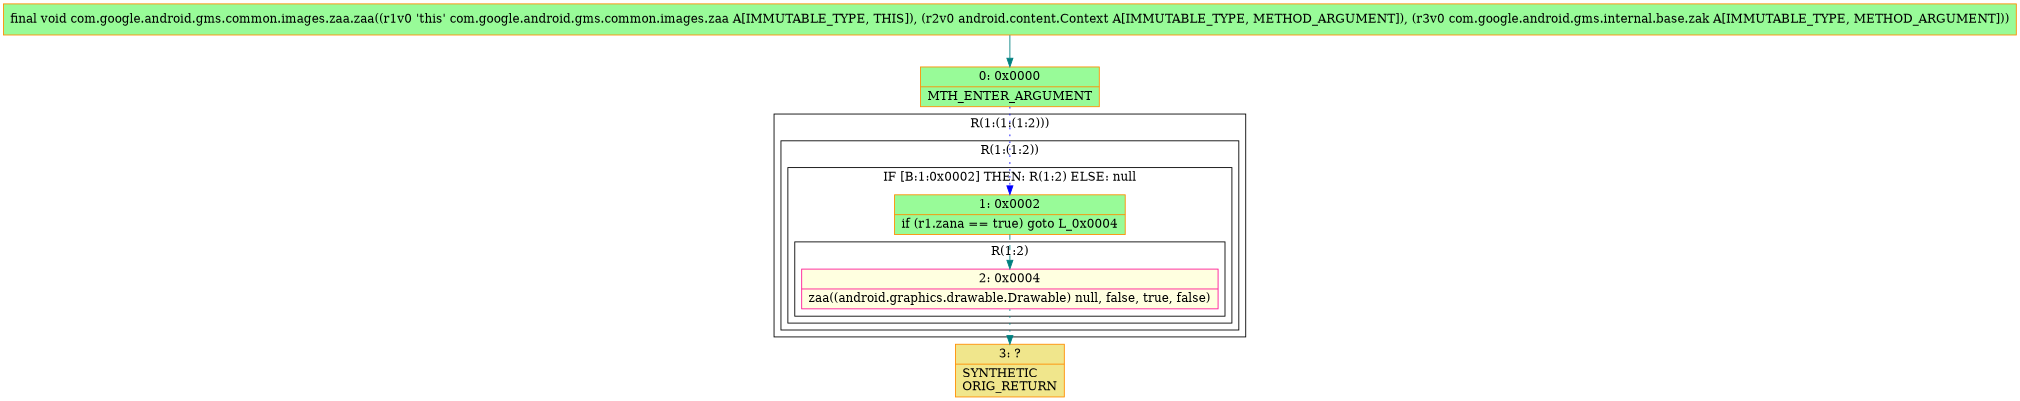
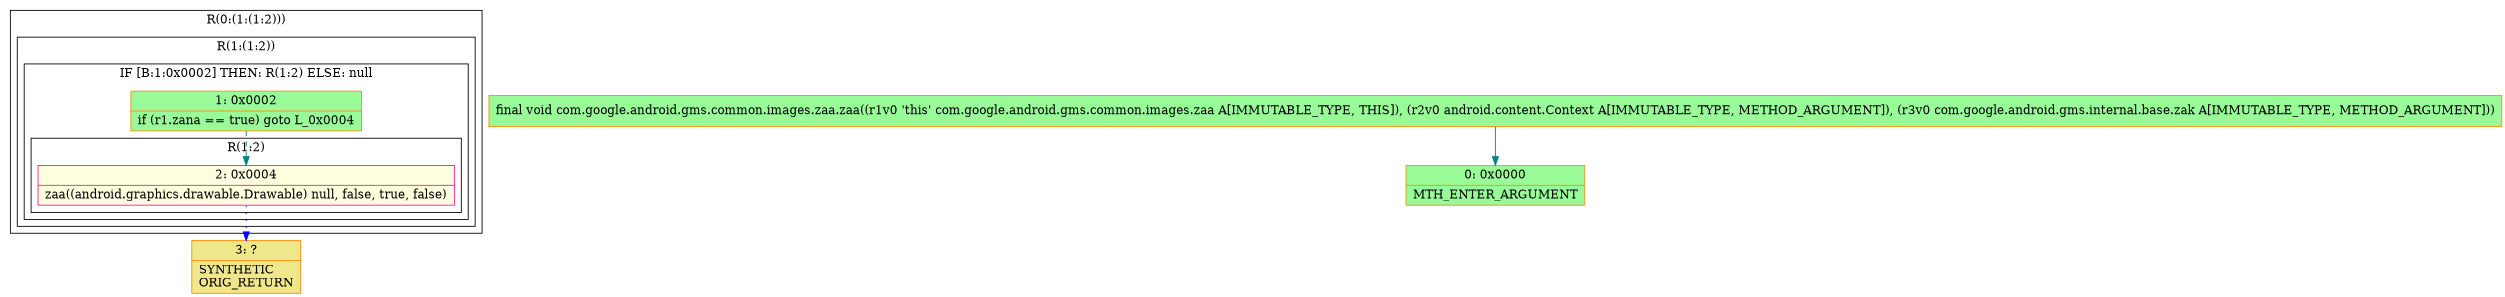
cluster "R(1:(1:(1:2)))": label "R(1:(1:(1:2)))" -> "R(0:(1:(1:2)))"
edge "0: 0x0000" -> "1: 0x0002": removed
edge "2: 0x0004" -> "3: ?": color teal -> blue
